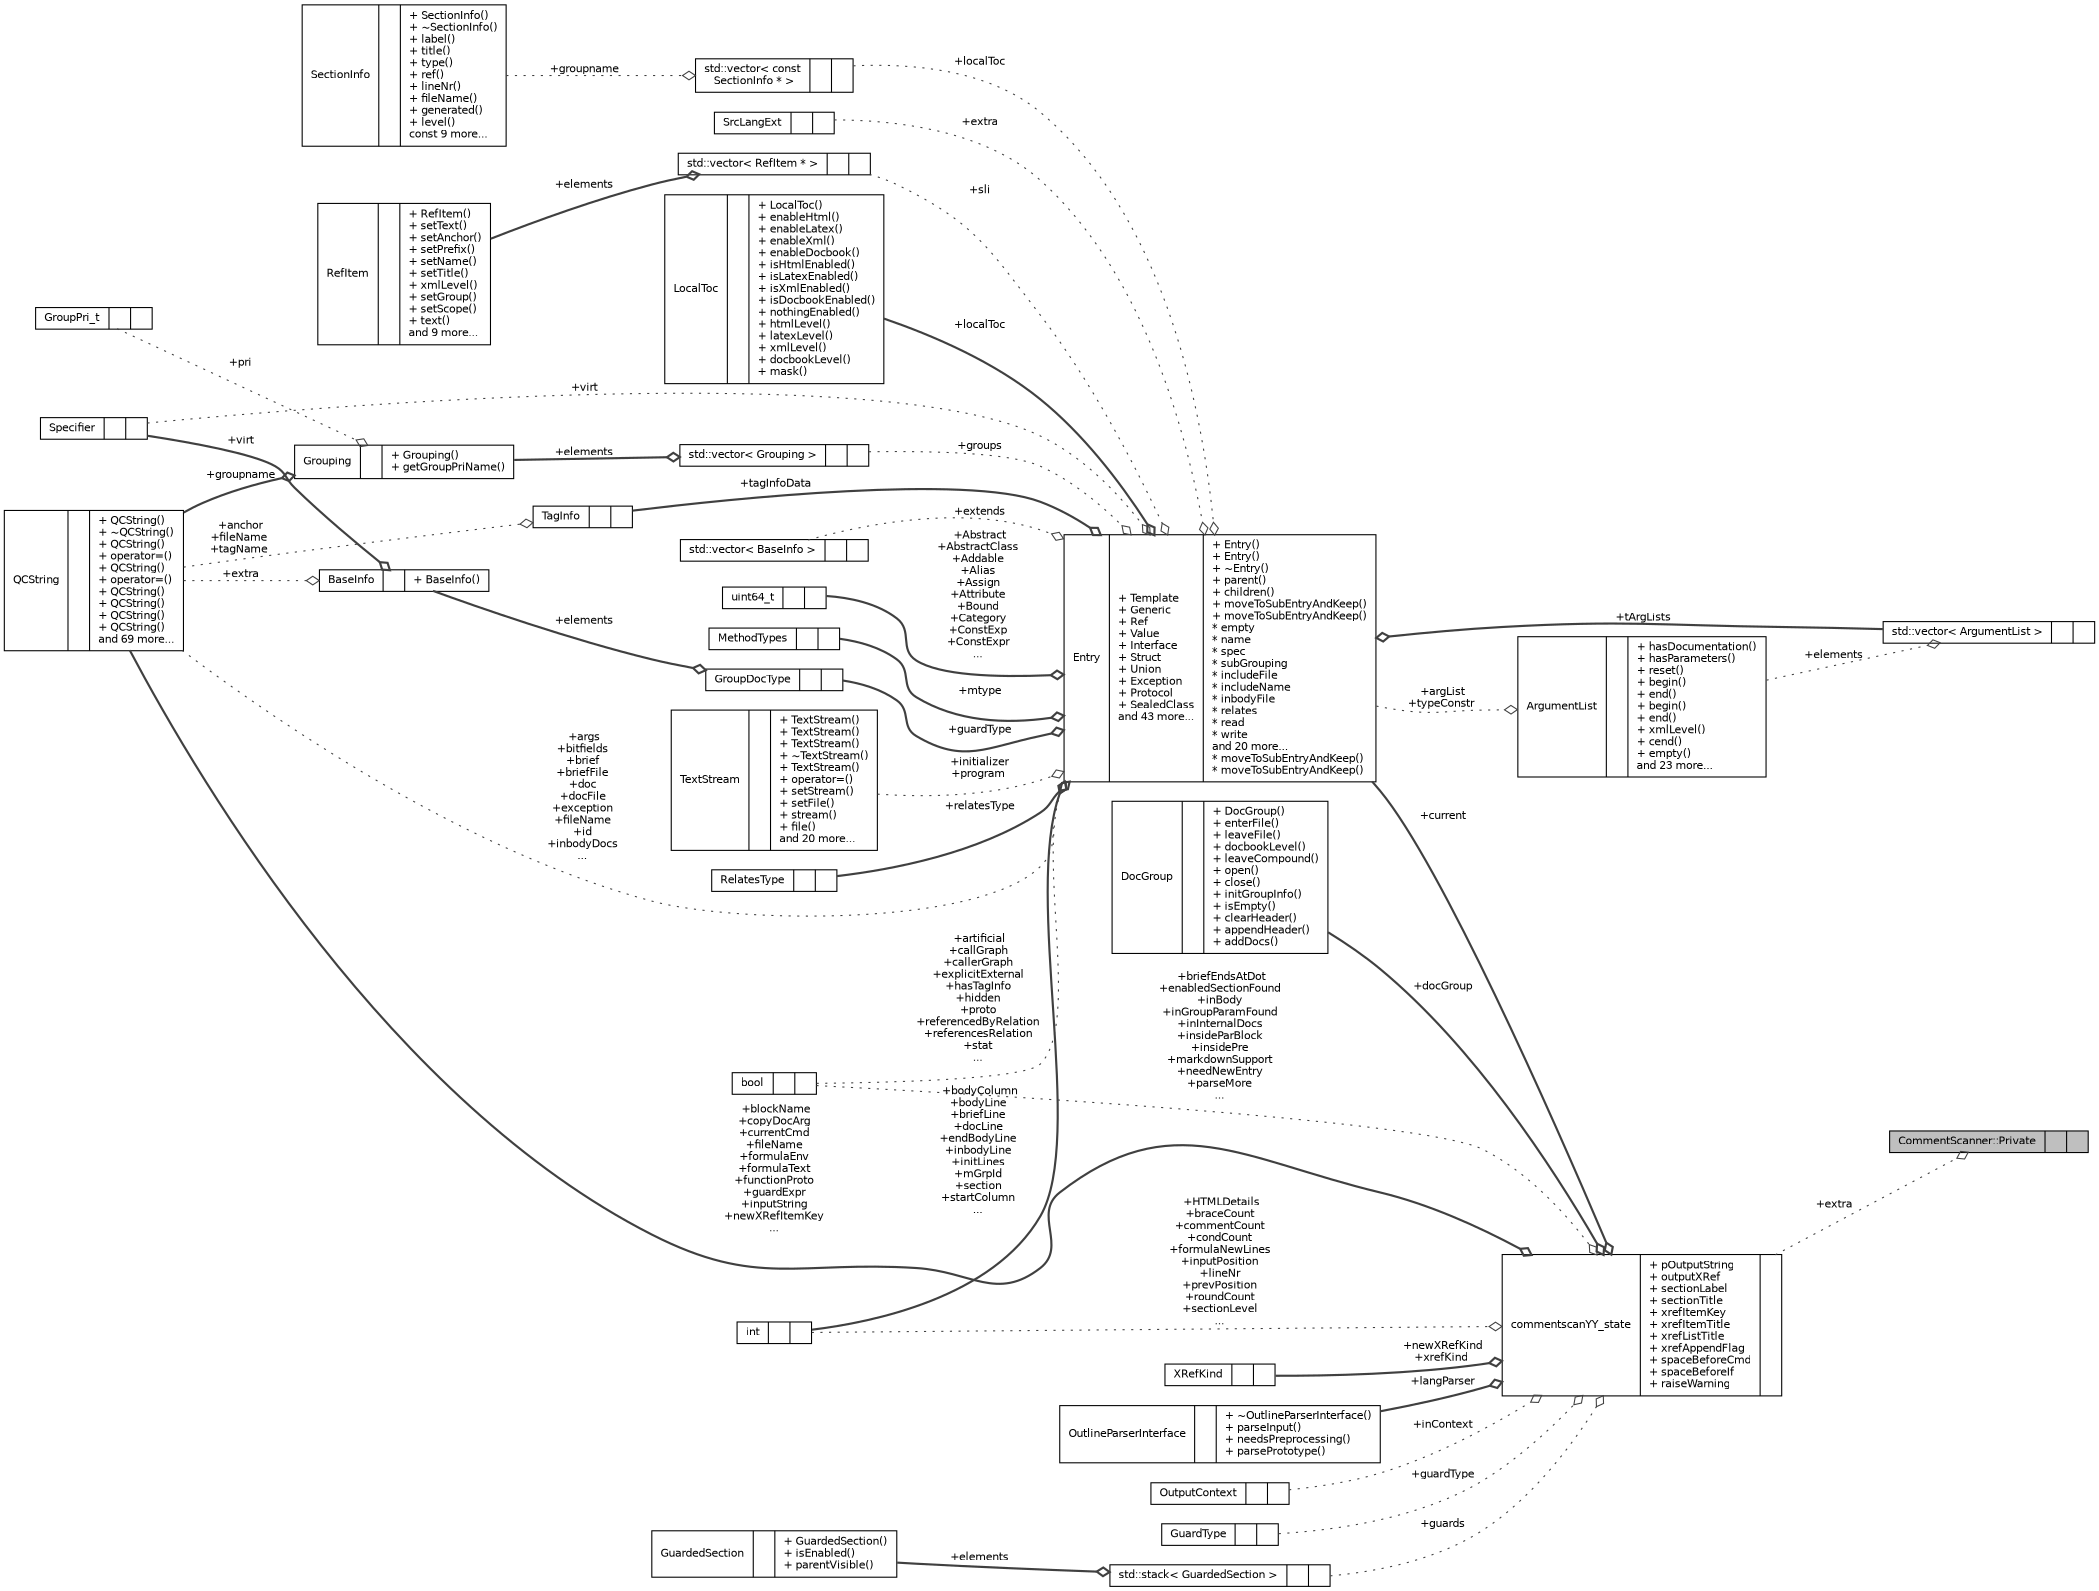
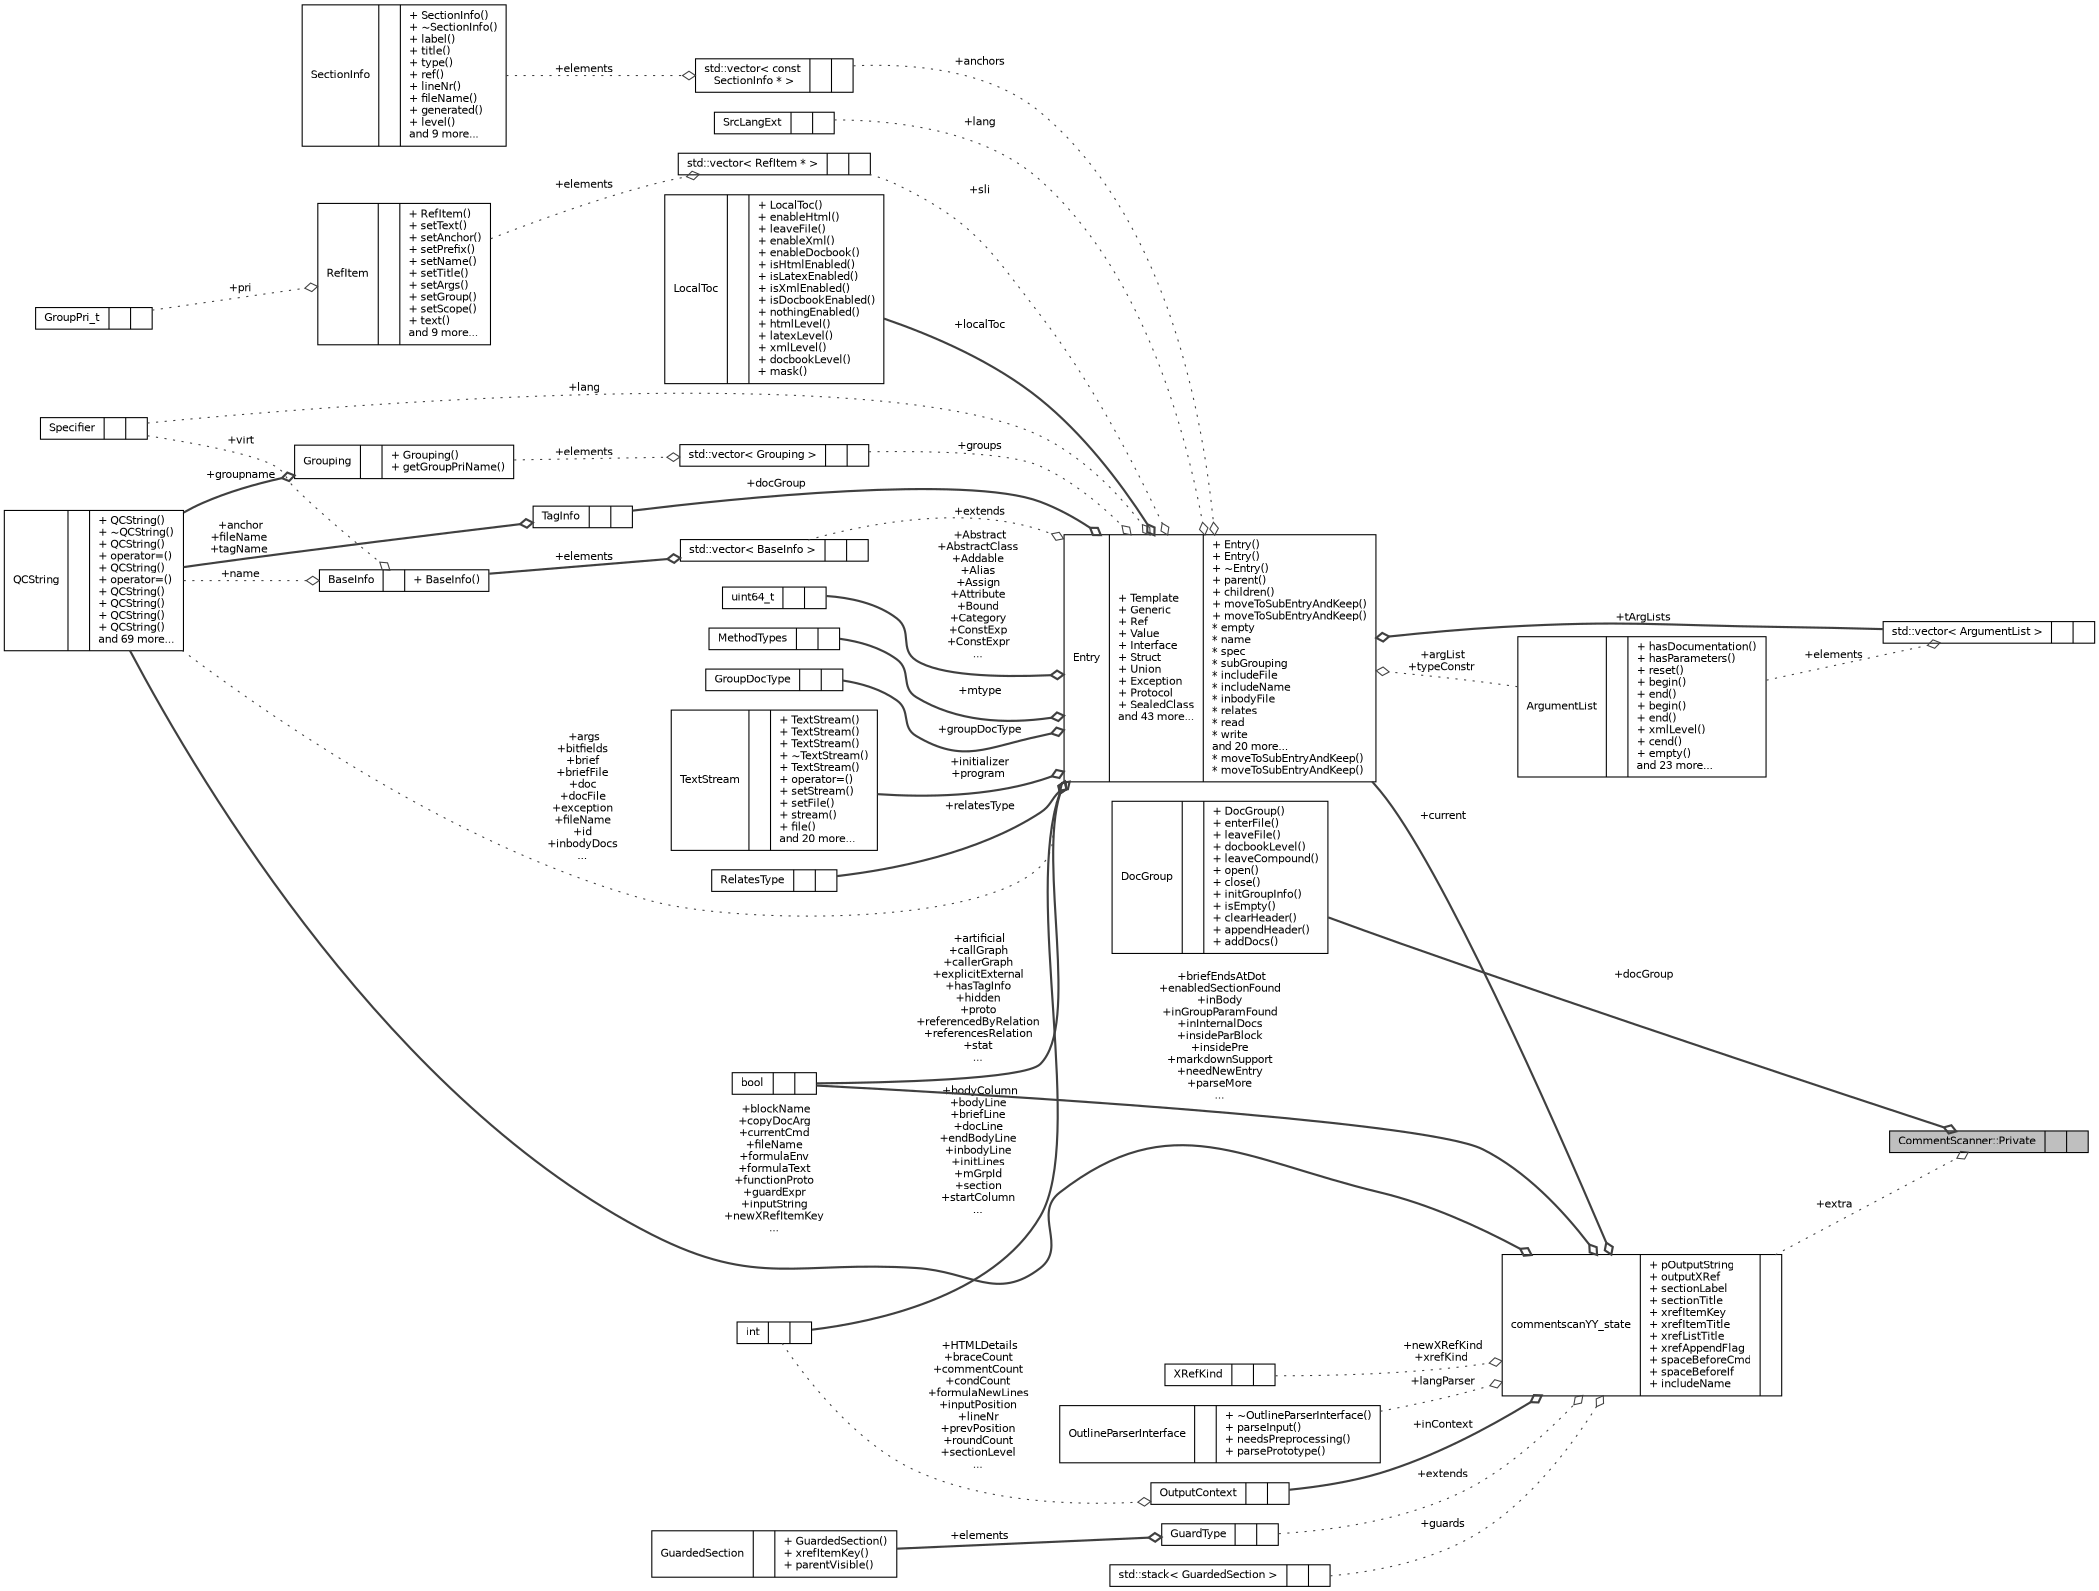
edge "std::vector< const" -> "Entry": label " +localToc" -> " +anchors"
edge "SectionInfo" -> "std::vector< const": label " +groupname" -> " +elements"
edge "SrcLangExt" -> "Entry": label " +extra" -> " +lang"
node "SectionInfo": text "const 9 more..." -> "and 9 more..."
edge "RefItem" -> "std::vector< RefItem * >": style bold -> dotted
node "LocalToc": text "+ enableLatex()" -> "+ leaveFile()"
node "RefItem": text "+ xmlLevel()" -> "+ setArgs()"
edge "GroupPri_t" -> "Grouping": now "GroupPri_t" -> "RefItem"
edge "Specifier" -> "Entry": label " +virt" -> " +lang"
edge "Grouping" -> "std::vector< Grouping >": style bold -> dotted
edge "Specifier" -> "BaseInfo": style bold -> dotted
edge "TagInfo" -> "Entry": label " +tagInfoData" -> " +docGroup"
edge "QCString" -> "TagInfo": style dotted -> bold
edge "QCString" -> "BaseInfo": label " +extra" -> " +name"
edge "BaseInfo" -> "GroupDocType": now "BaseInfo" -> "std::vector< BaseInfo >"
edge "Entry" -> "ArgumentList": reversed
edge "GroupDocType" -> "Entry": label " +guardType" -> " +groupDocType"
edge "TextStream" -> "Entry": style dotted -> bold
edge "bool" -> "Entry": style dotted -> bold
edge "DocGroup" -> "commentscanYY_state": now "DocGroup" -> "CommentScanner::Private"
edge "bool" -> "commentscanYY_state": style dotted -> bold
edge "int" -> "commentscanYY_state": now "int" -> "OutputContext"
edge "XRefKind" -> "commentscanYY_state": style bold -> dotted
node "commentscanYY_state": text "+ raiseWarning" -> "+ includeName"
edge "OutlineParserInterface" -> "commentscanYY_state": style bold -> dotted
edge "OutputContext" -> "commentscanYY_state": style dotted -> bold
edge "GuardType" -> "commentscanYY_state": label " +guardType" -> " +extends"
node "GuardedSection": text "+ isEnabled()" -> "+ xrefItemKey()"
edge "GuardedSection" -> "std::stack< GuardedSection >": now "GuardedSection" -> "GuardType"
